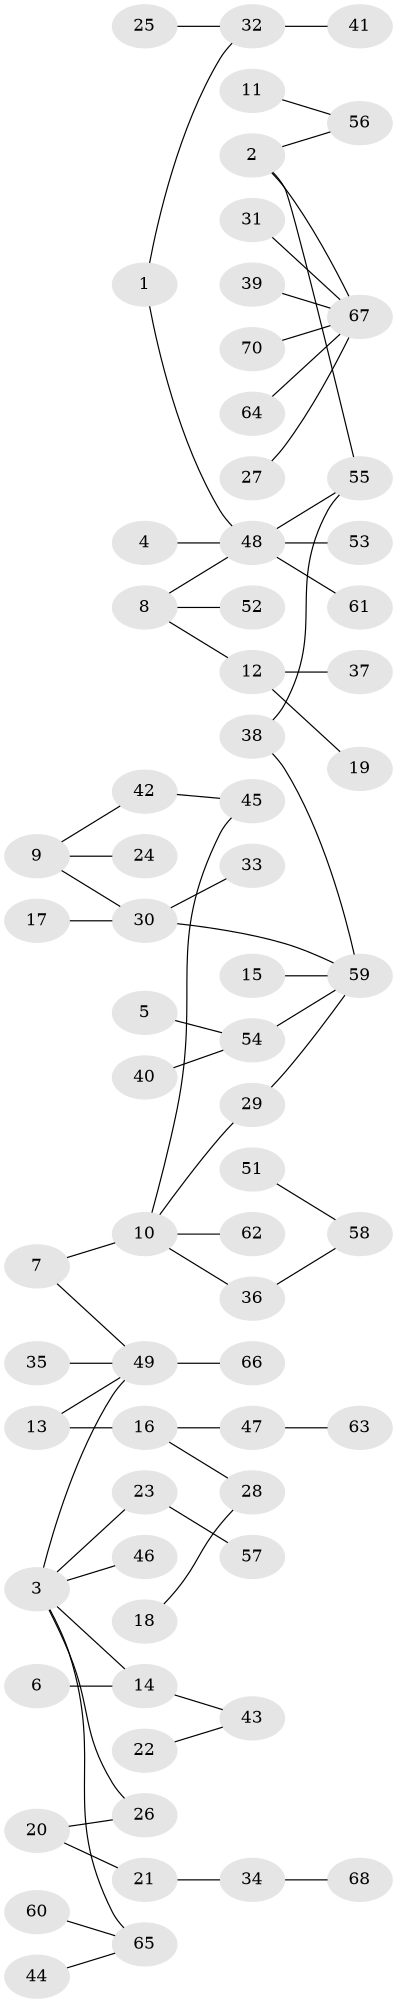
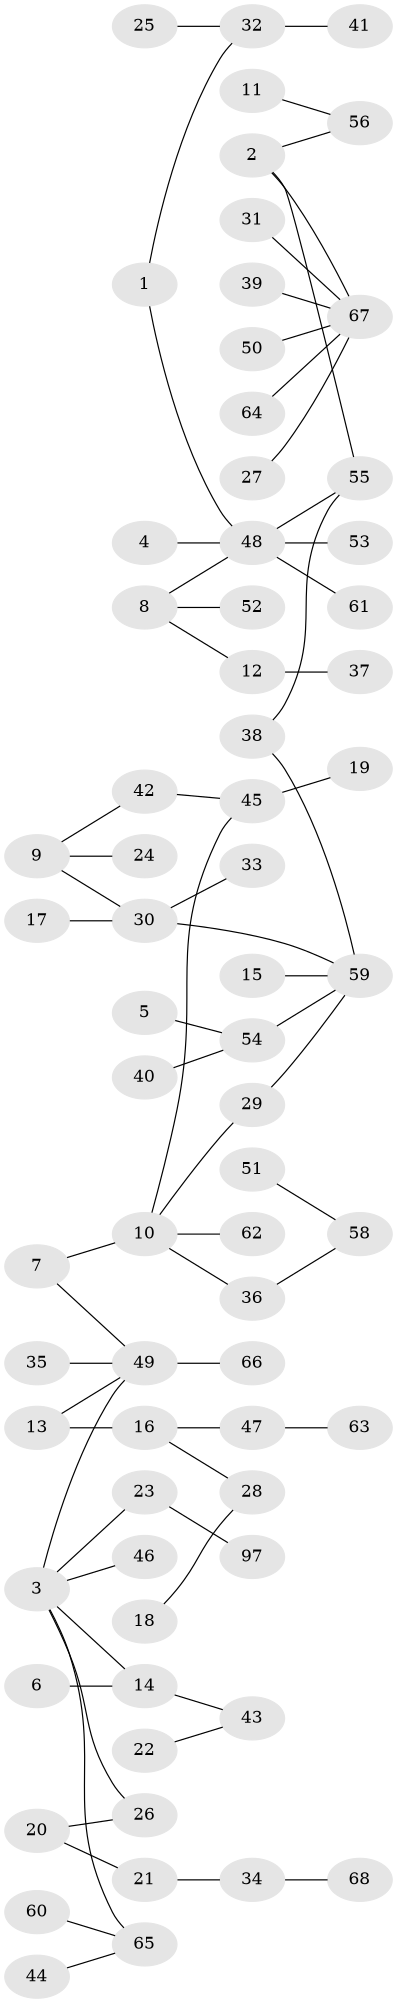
node "70": label "70" -> "50"
edge "12" -- "19": now "45" -- "19"
node "57": label "57" -> "97"
